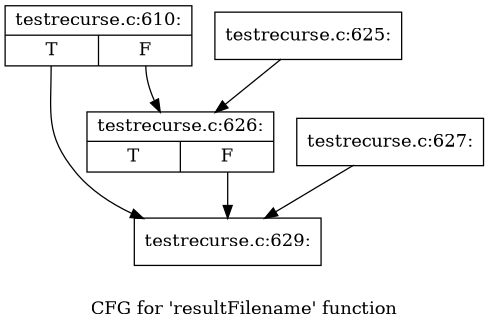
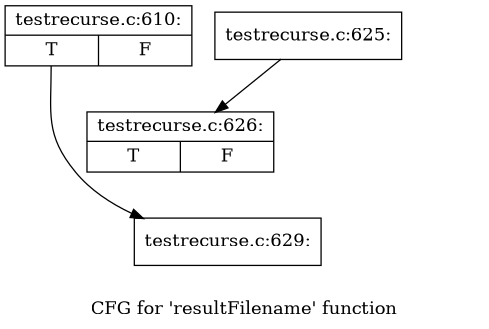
edge "testrecurse.c:610:" -> "testrecurse.c:626:": removed
node "testrecurse.c:627:": removed
edge "testrecurse.c:626:" -> "testrecurse.c:629:": removed
